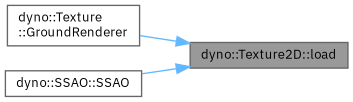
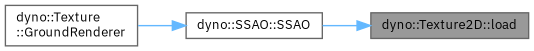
edge "dyno::Texture ::GroundRenderer" -> "dyno::Texture2D::load": now "dyno::Texture ::GroundRenderer" -> "dyno::SSAO::SSAO"
